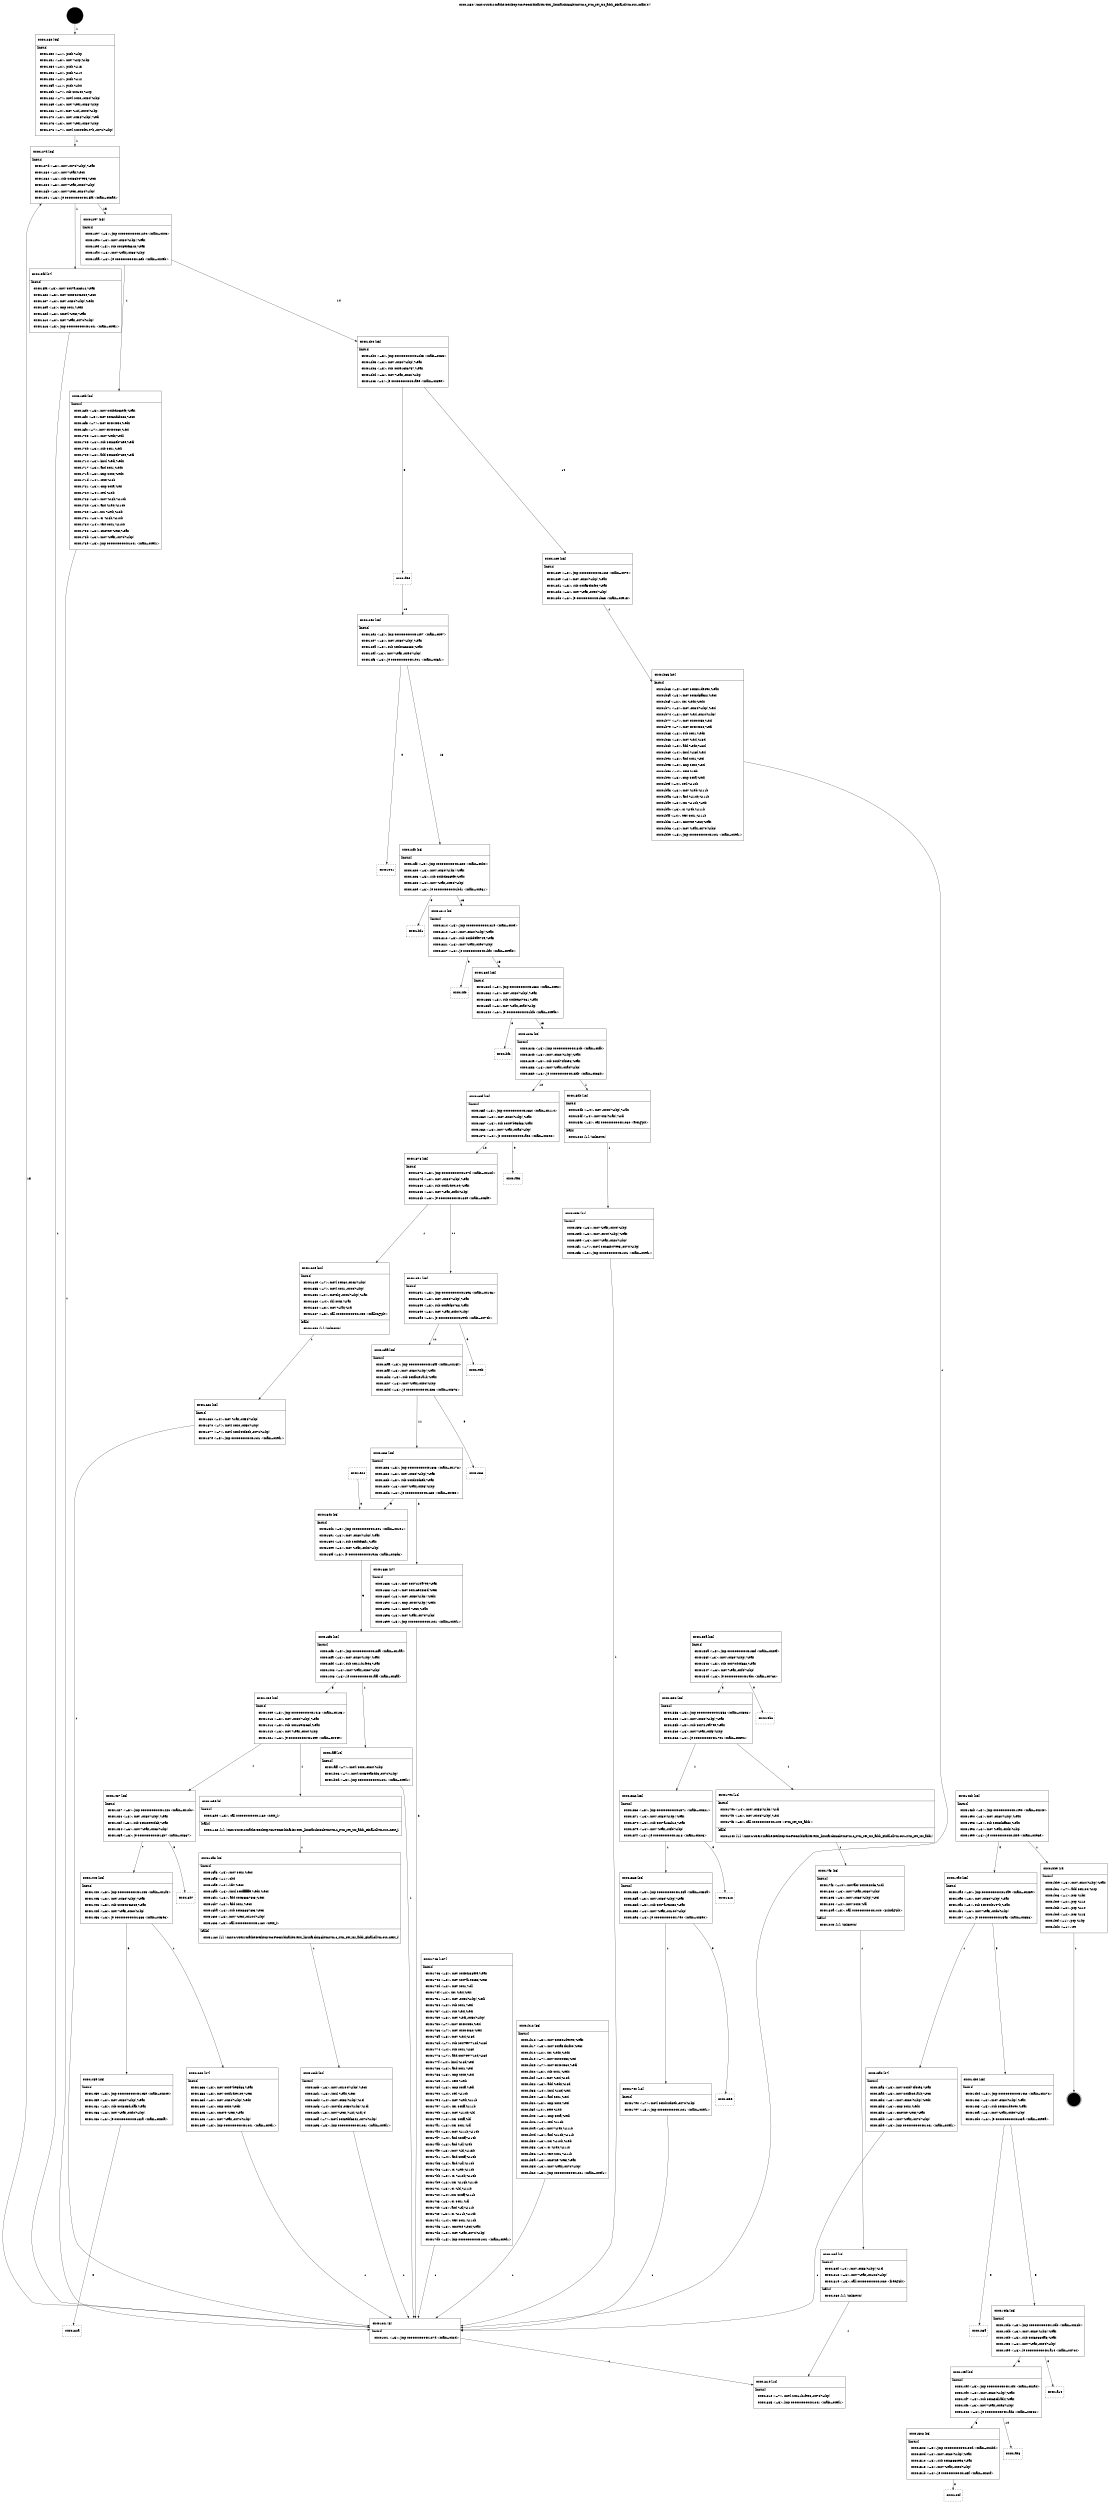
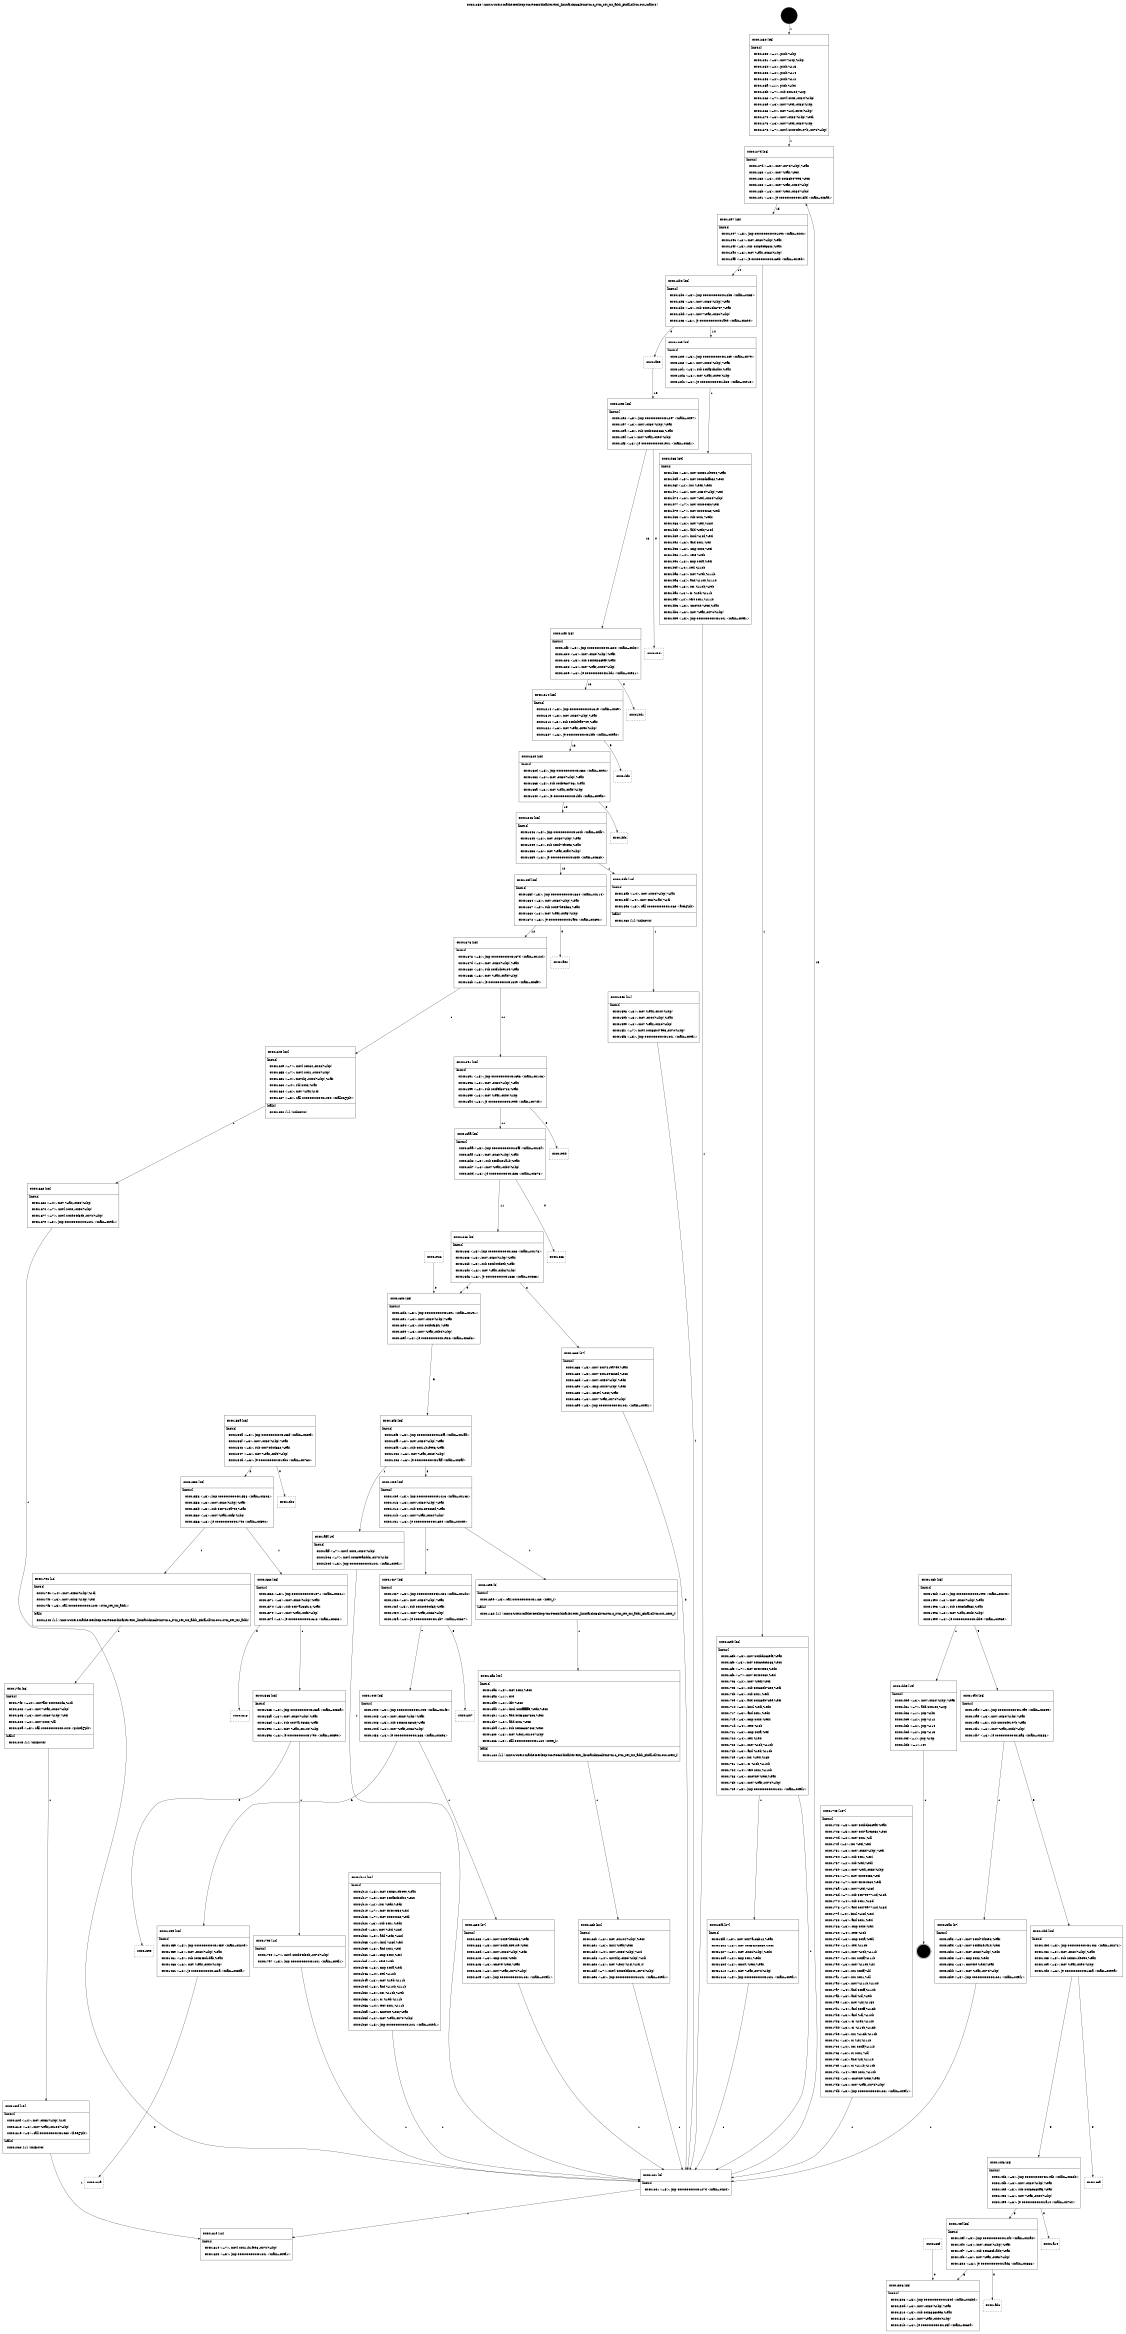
edge "0x40127d [26]" -> "0x4015fd [27]": now "0x4016eb [88]" -> "0x4015fd [27]"
edge "0x4014ef [25]" -> "0x401ad6": label " 14" -> " 0"
edge "0x401508 [25]" -> "0x40185f": reversed
